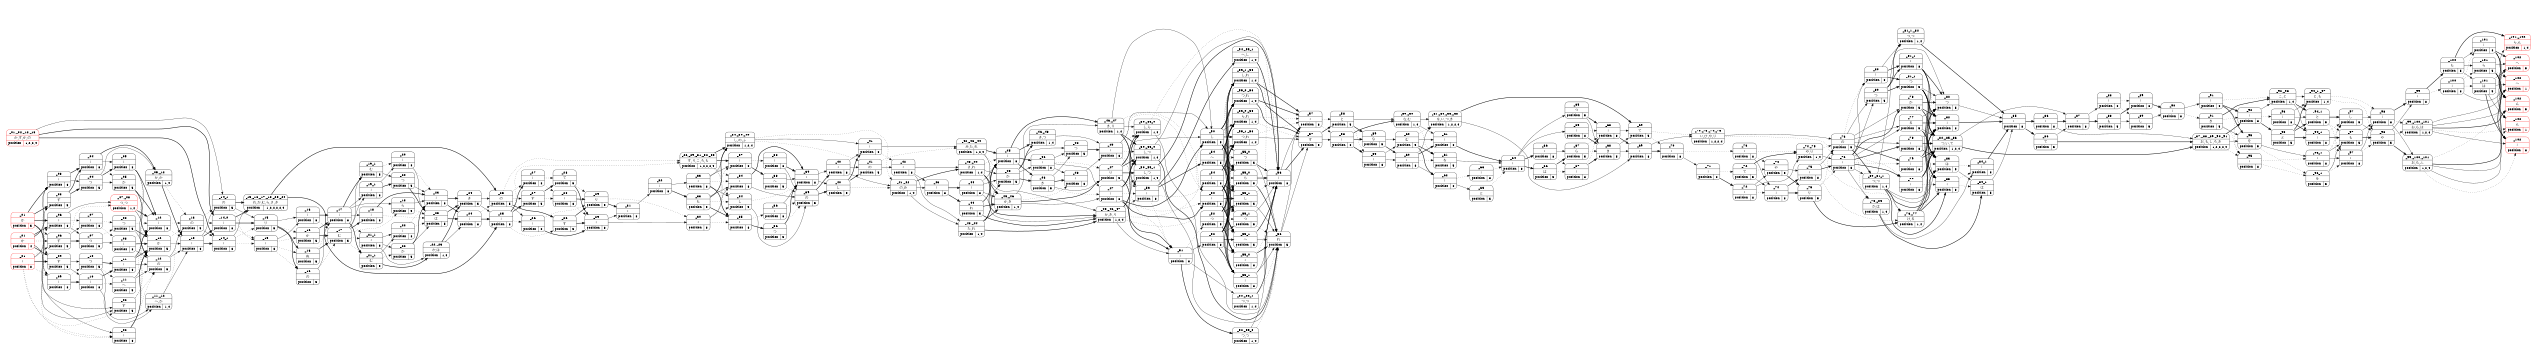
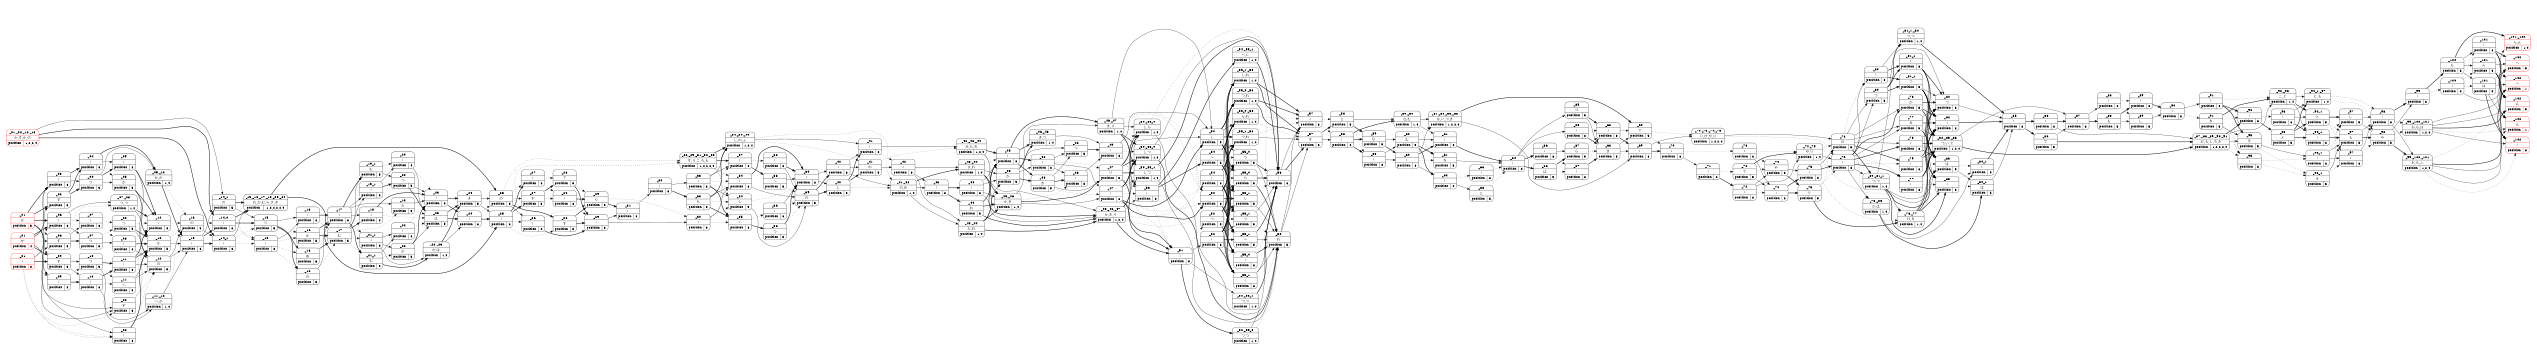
edge "_92" -> "_92,_93": now "_87,_88,_89,_90,_91" -> "_92,_93"
node "_07,_08": color red -> black
edge "_45,_46,_47" -> "_51": style solid -> bold
